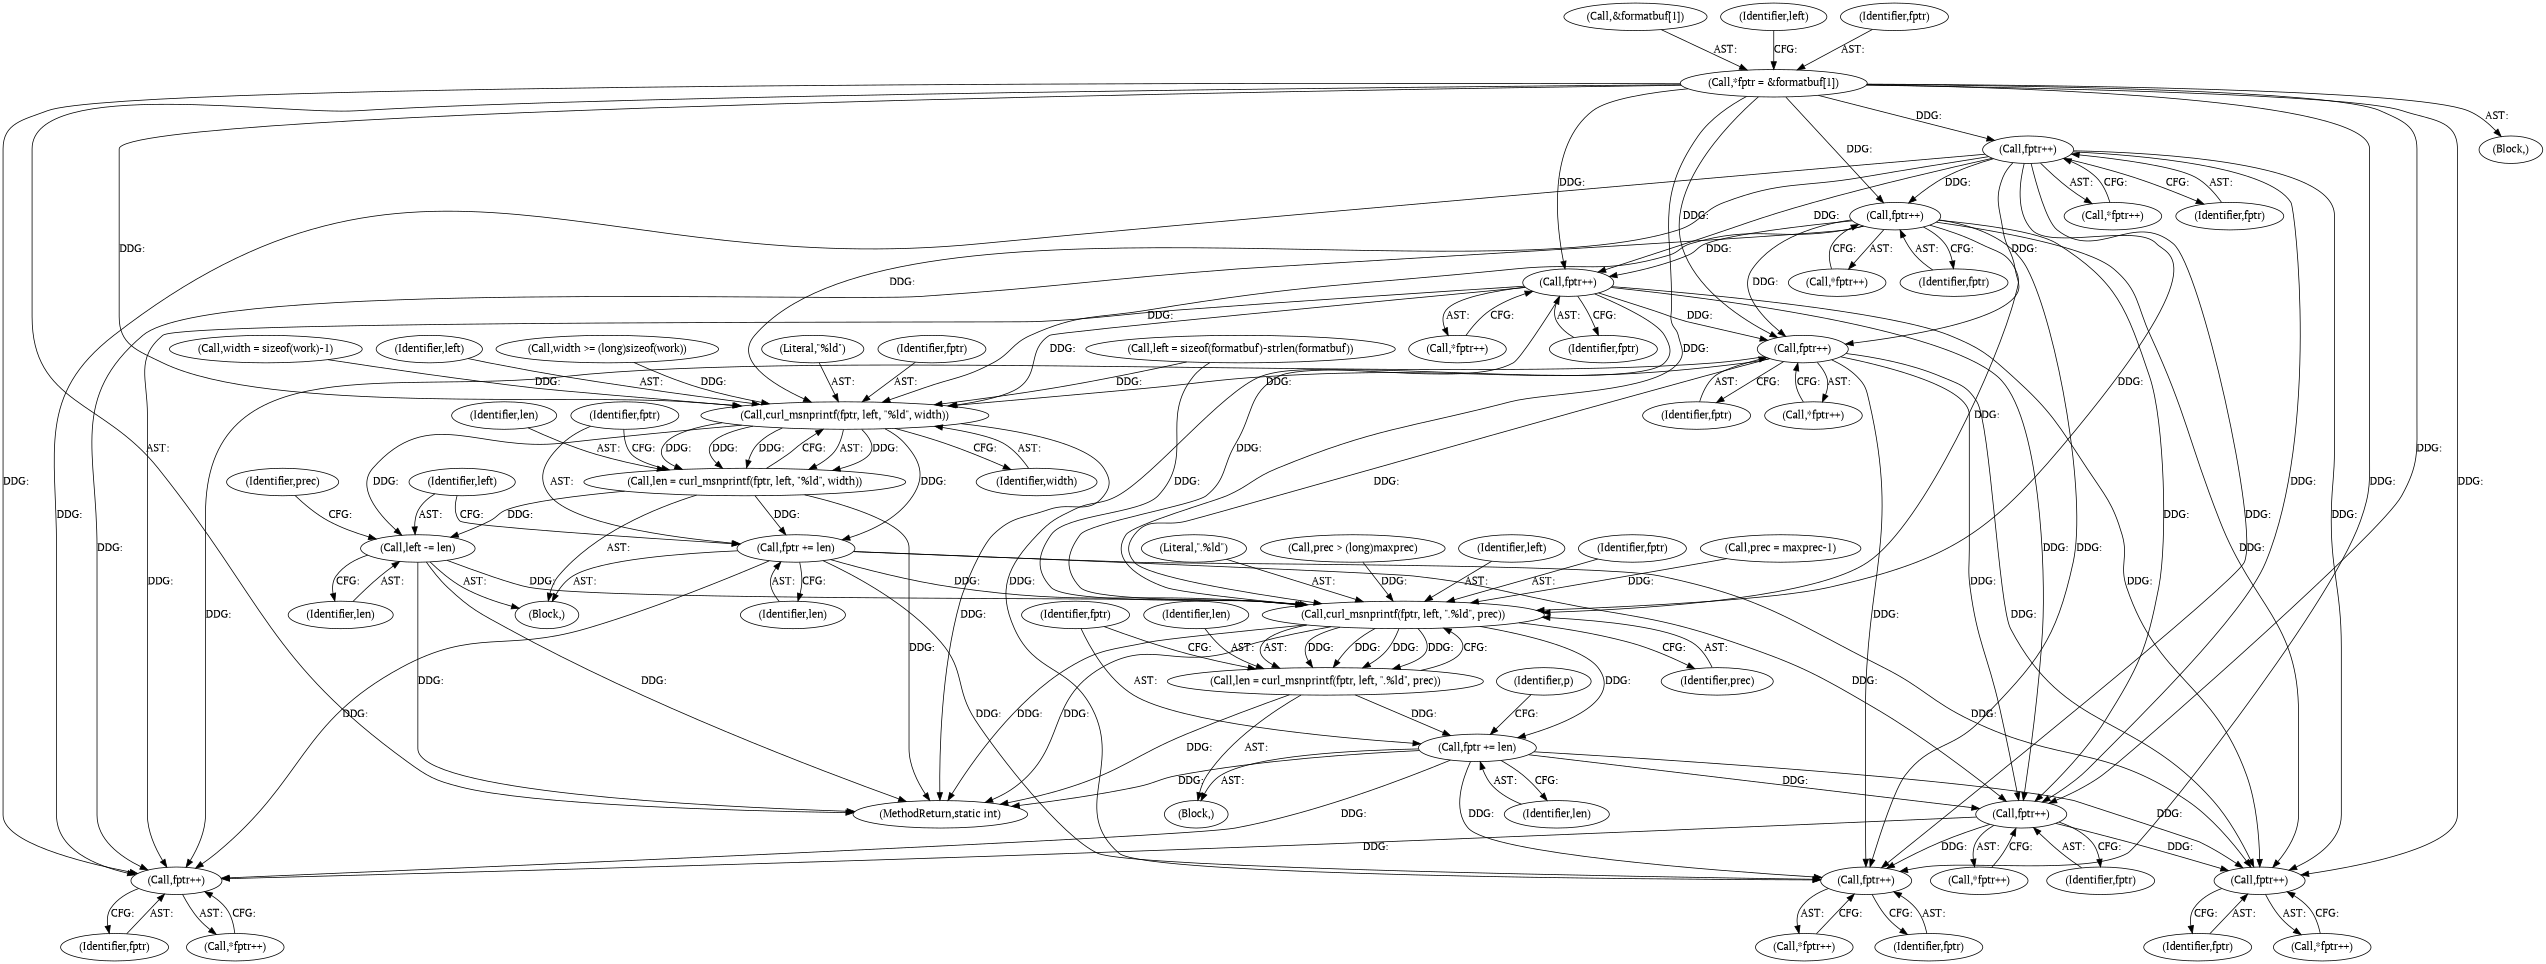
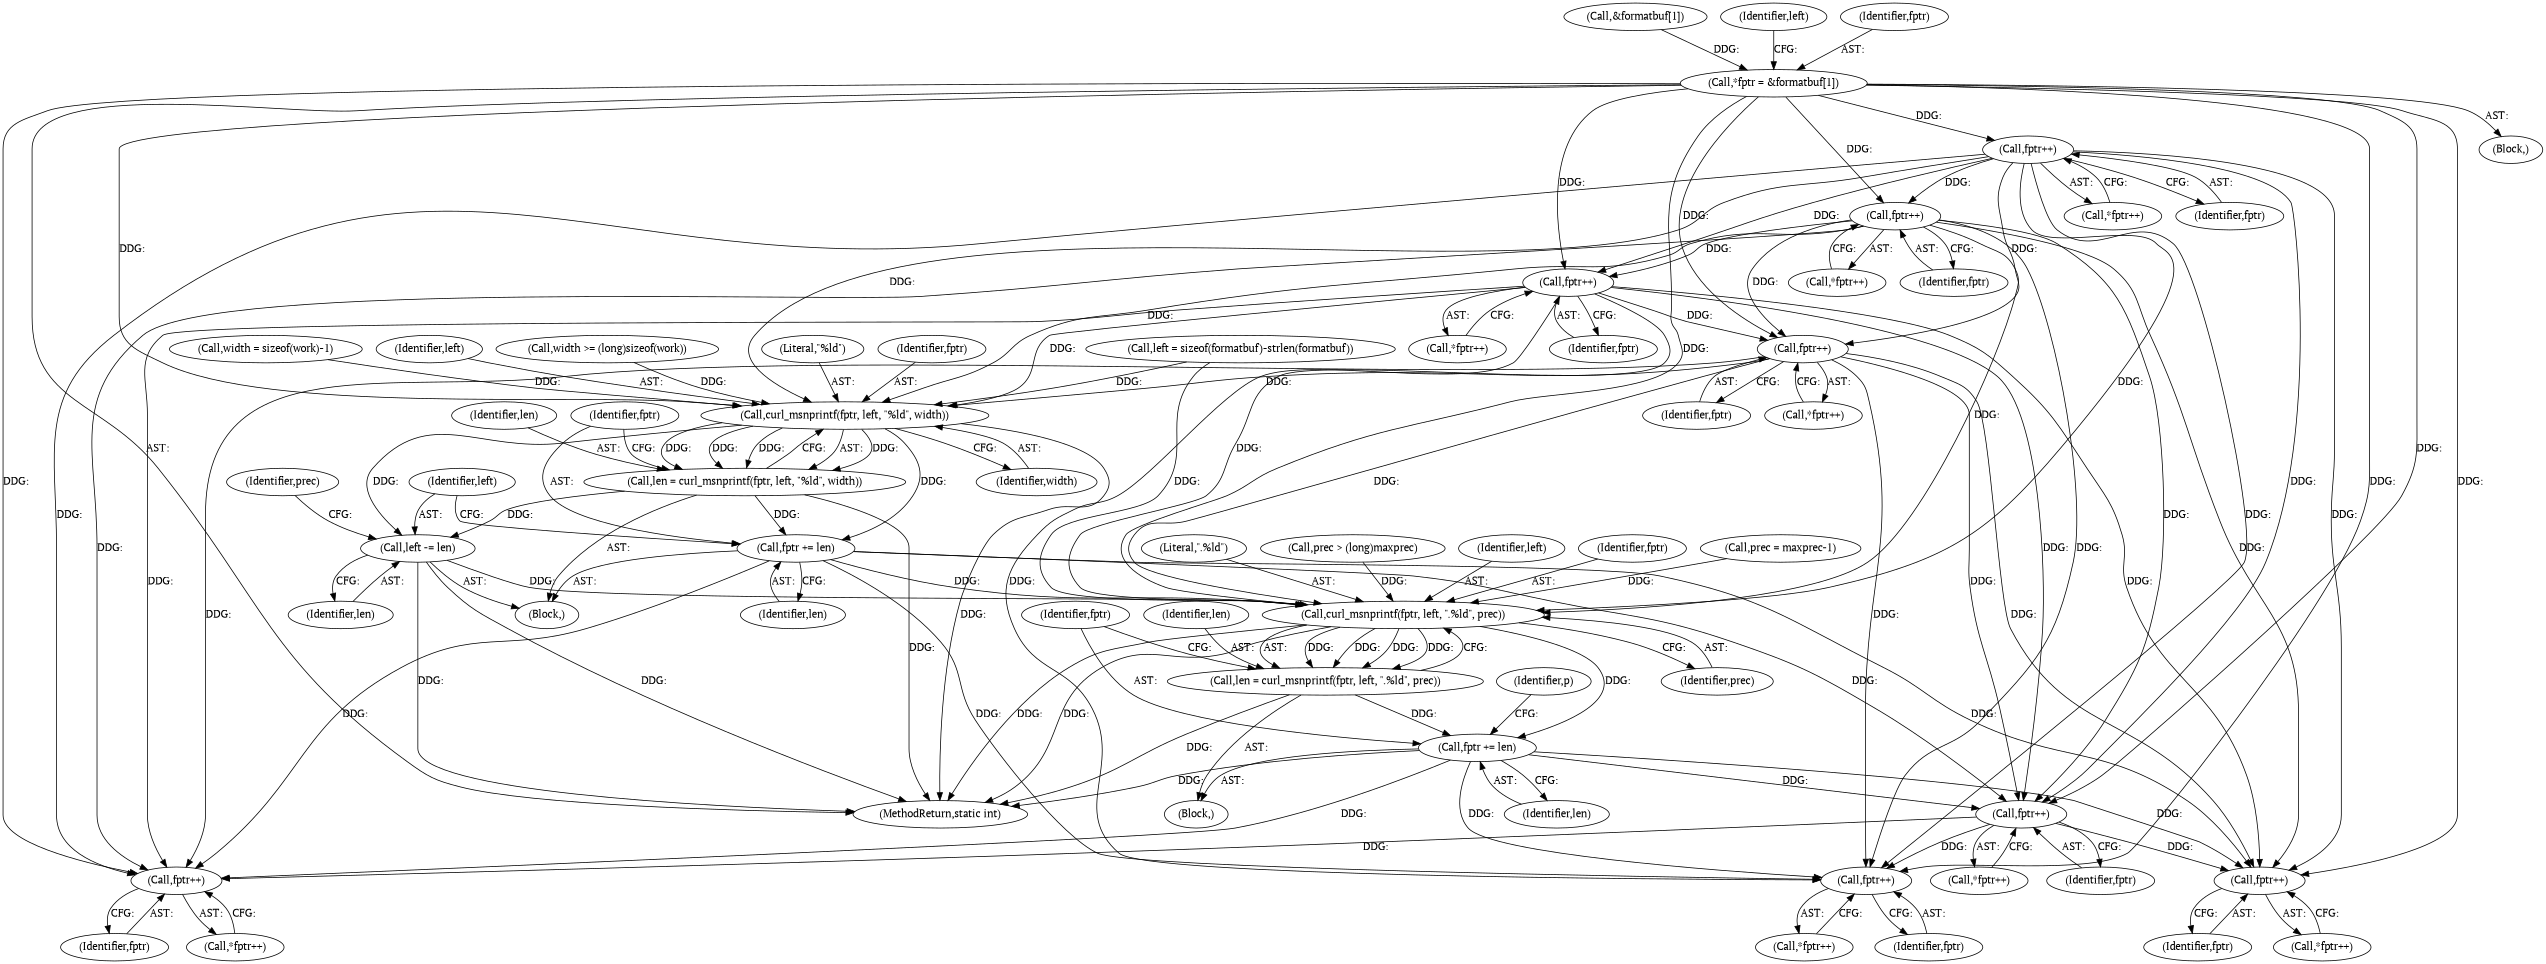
edge "(Call,&formatbuf[1])" -> "(Call,*fptr = &formatbuf[1])": label "AST: " -> "DDG: "
